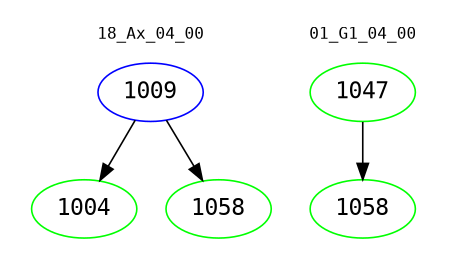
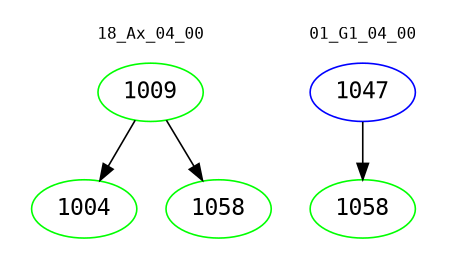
node "1009": color blue -> green
node "1047": color green -> blue
